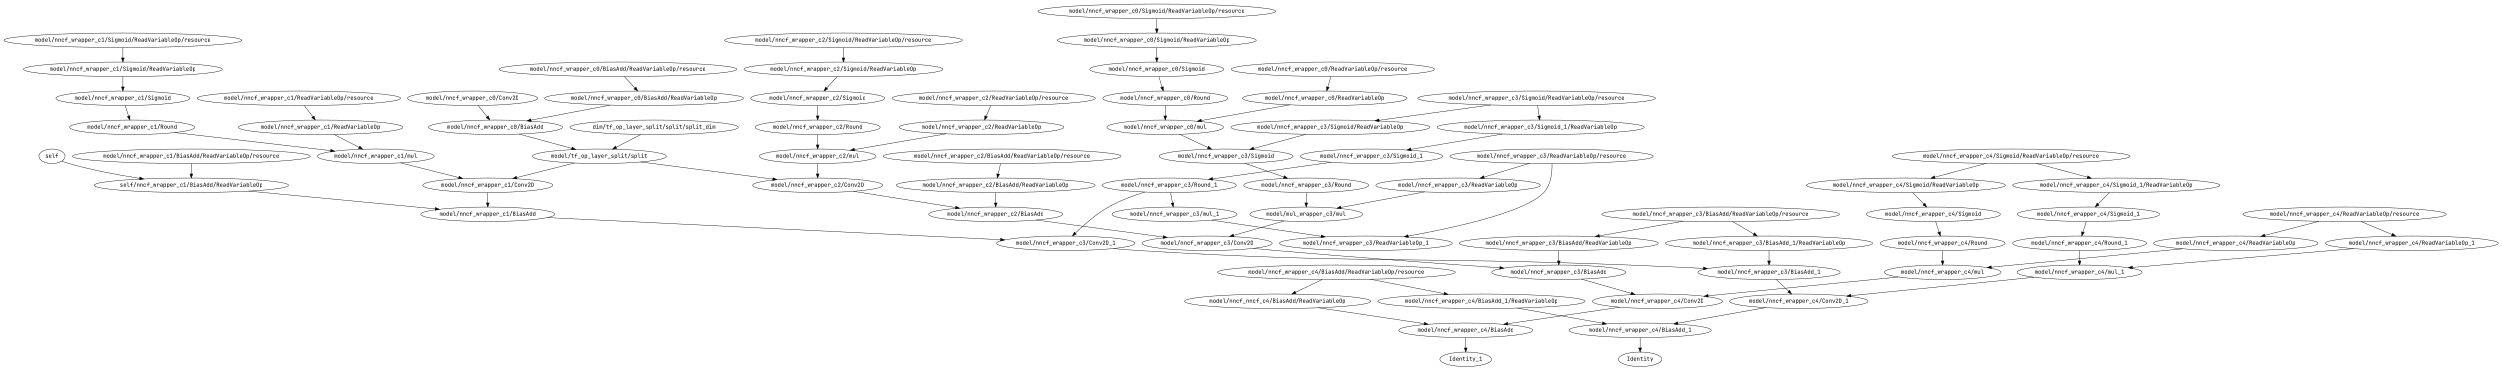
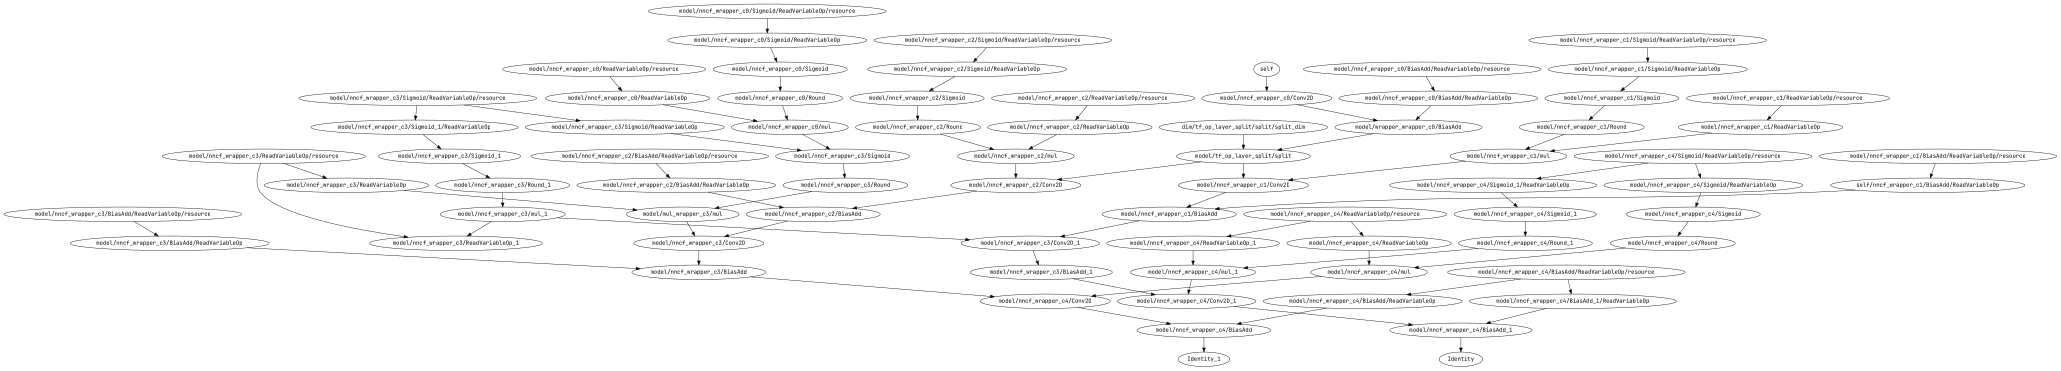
node "model/nncf_wrapper_c0/BiasAdd": label "model/nncf_wrapper_c0/BiasAdd" -> "model/wrapper_wrapper_c0/BiasAdd"
edge "self" -> "self/nncf_wrapper_c1/BiasAdd/ReadVariableOp": now "self" -> "model/nncf_wrapper_c0/Conv2D"
edge "model/nncf_wrapper_c3/Round_1" -> "model/nncf_wrapper_c3/Conv2D_1": now "model/nncf_wrapper_c3/mul_1" -> "model/nncf_wrapper_c3/Conv2D_1"
node "model/nncf_wrapper_c3/BiasAdd_1/ReadVariableOp": removed
node "model/nncf_nncf_c4/BiasAdd/ReadVariableOp": label "model/nncf_nncf_c4/BiasAdd/ReadVariableOp" -> "model/nncf_wrapper_c4/BiasAdd/ReadVariableOp"
